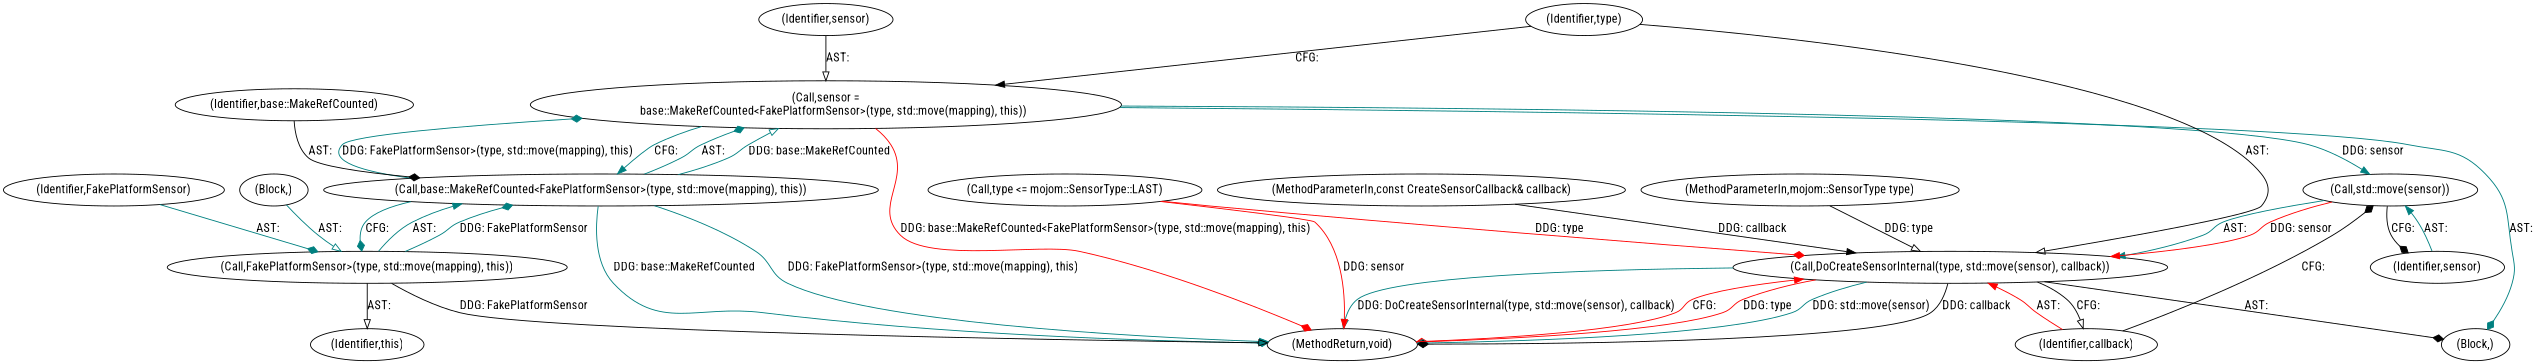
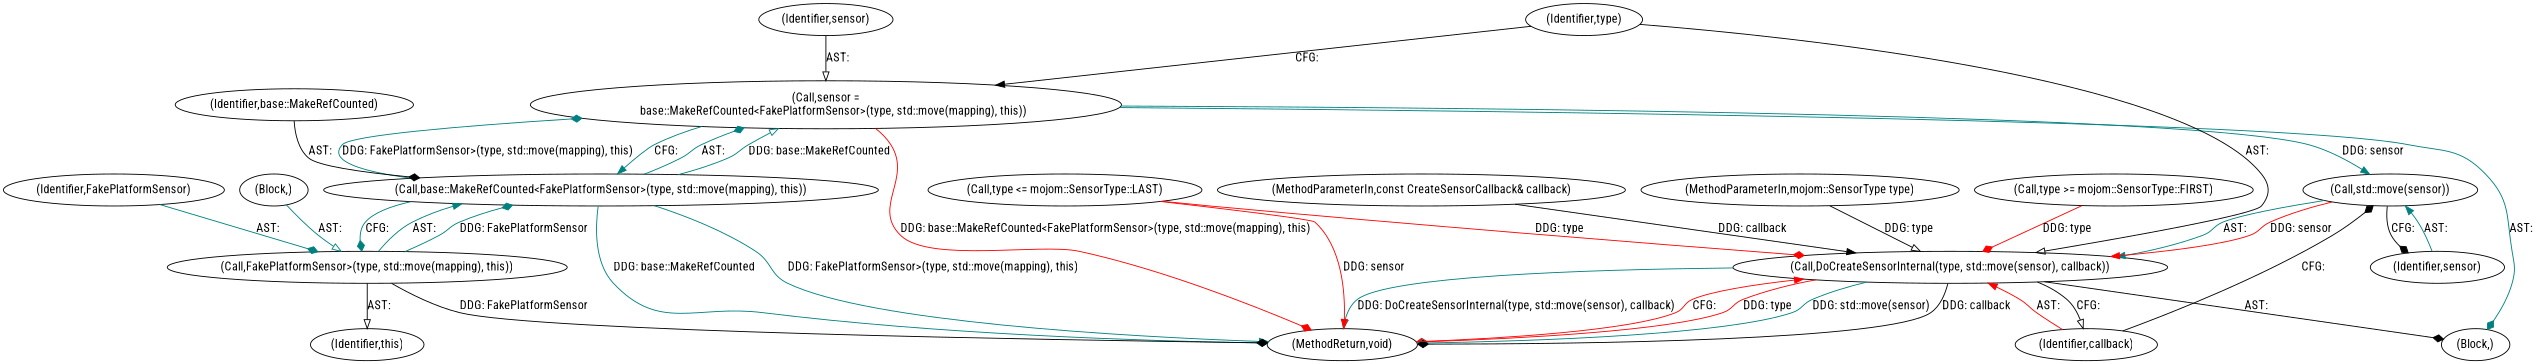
node "(Call,type >= mojom::SensorType::FIRST)": added
edge "(Call,FakePlatformSensor>(type, std::move(mapping), this))" -> "(MethodReturn,void)": arrowhead onormal -> diamond
